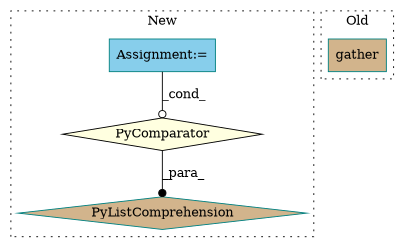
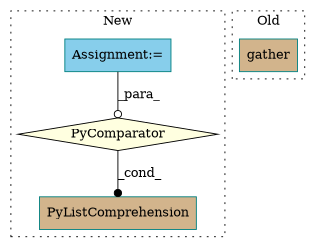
edge "Assignment:=" -> "PyComparator": label "_cond_" -> "_para_"
edge "PyComparator" -> "PyListComprehension": label "_para_" -> "_cond_"
node "PyListComprehension": shape diamond -> box
